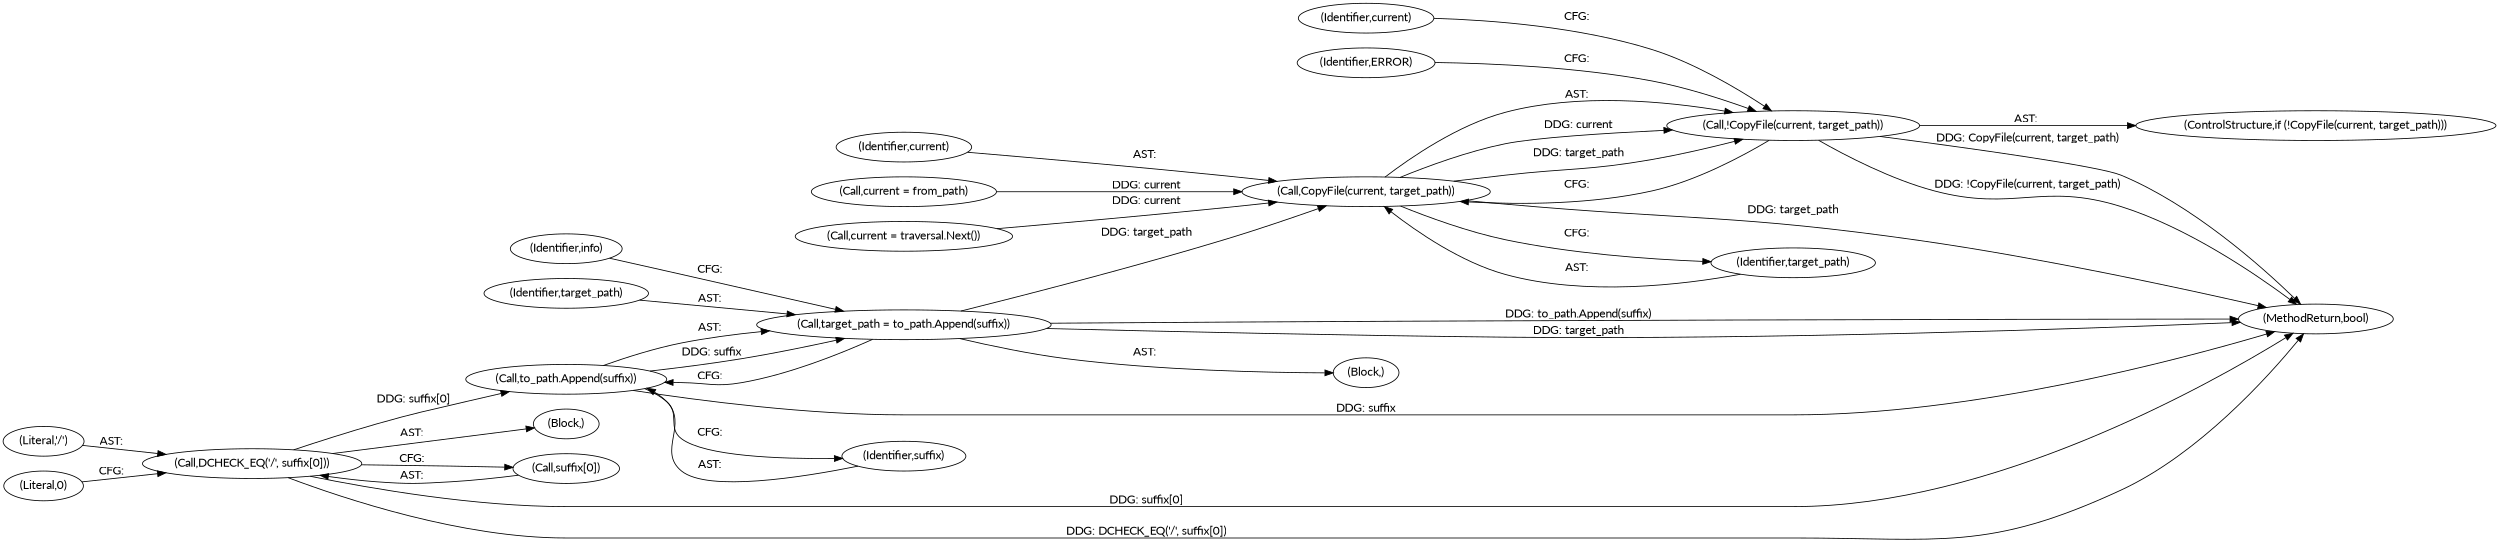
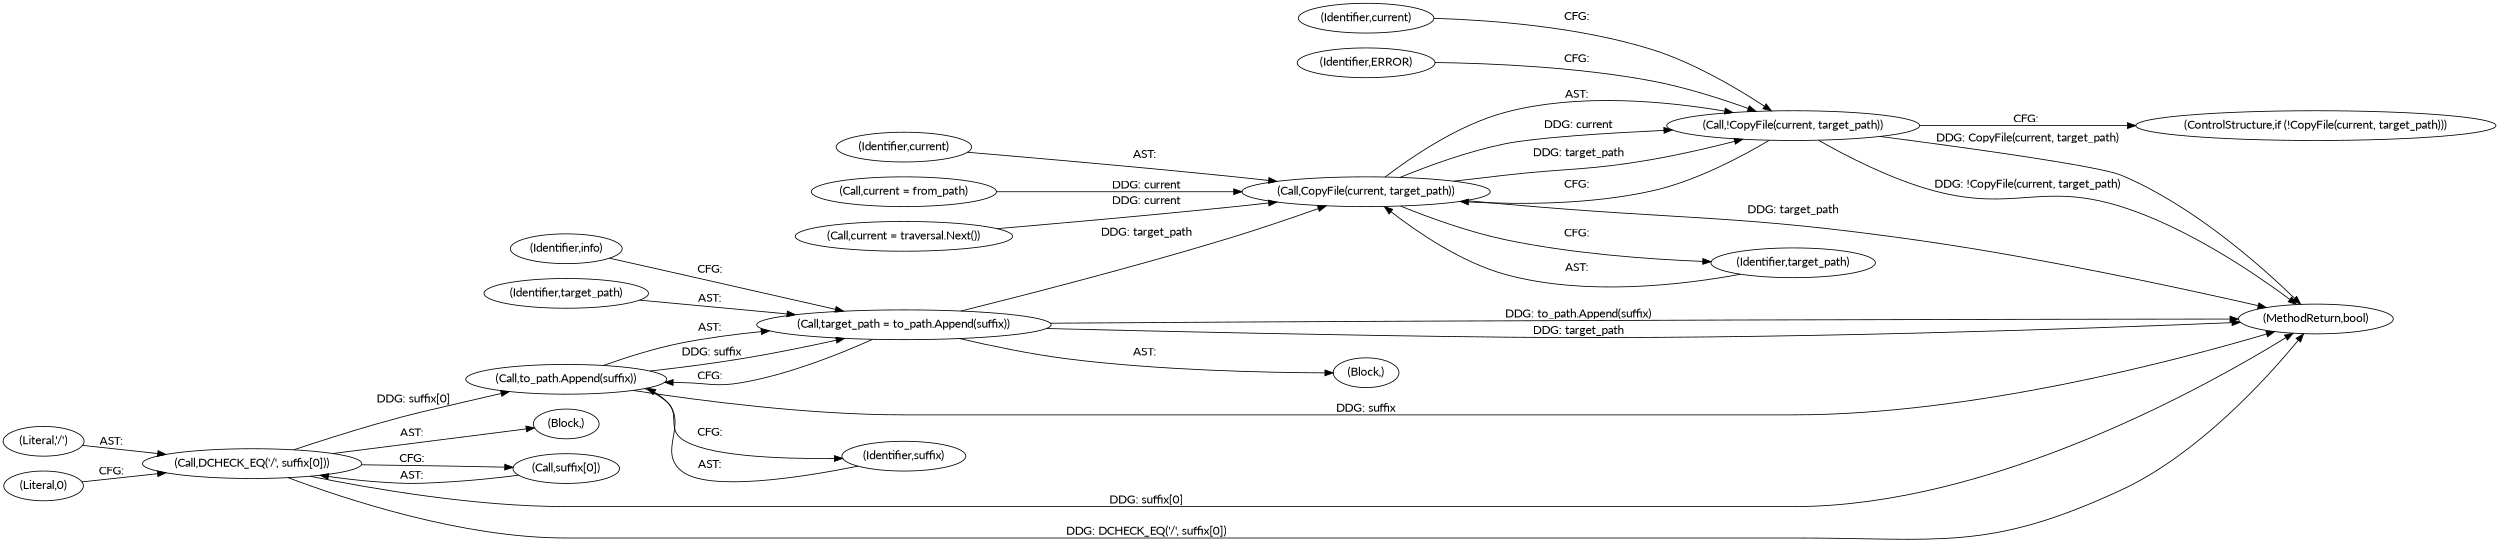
edge "(Call,!CopyFile(current, target_path))" -> "(ControlStructure,if (!CopyFile(current, target_path)))": label "AST: " -> "CFG: "
